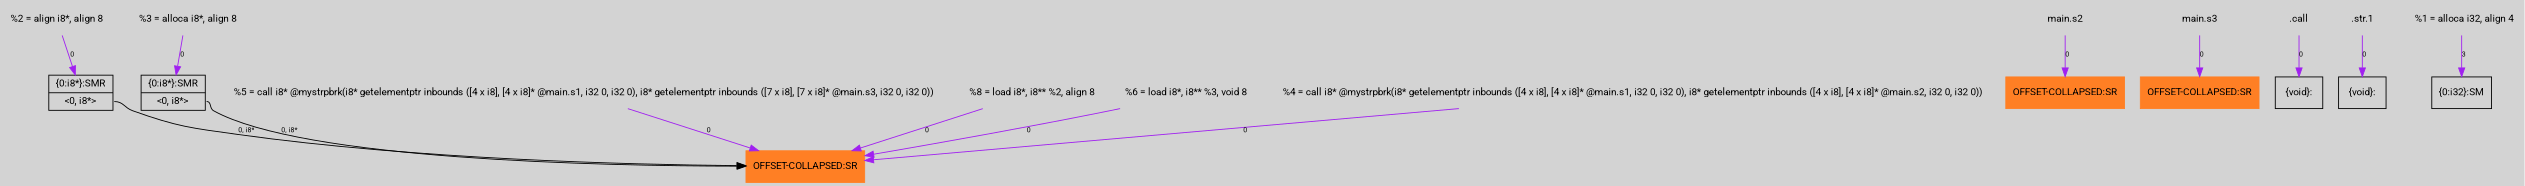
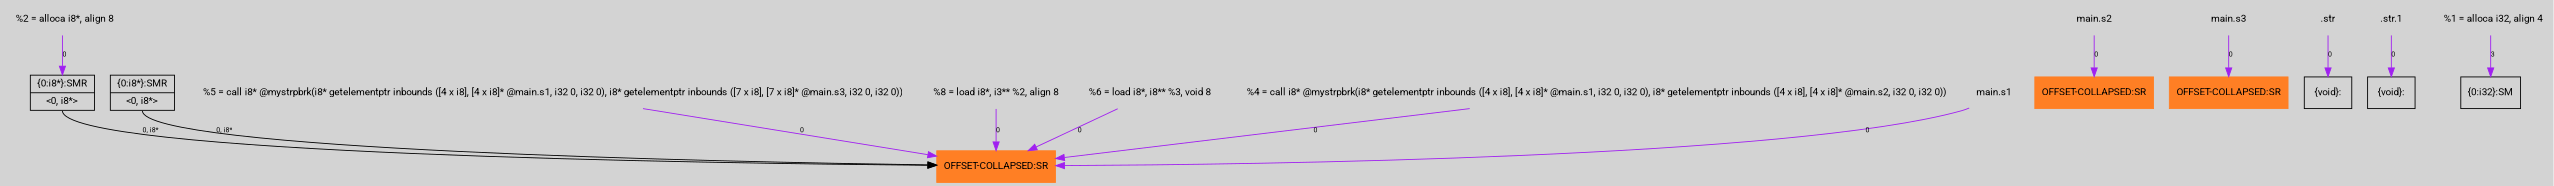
node "%2 = align i8*, align 8": label "%2 = align i8*, align 8" -> "%2 = alloca i8*, align 8"
node "%3 = alloca i8*, align 8": removed
node ".call": label ".call" -> ".str"
node "%8 = load i8*, i8** %2, align 8": label "%8 = load i8*, i8** %2, align 8" -> "%8 = load i8*, i3** %2, align 8"
node "main.s1": added
